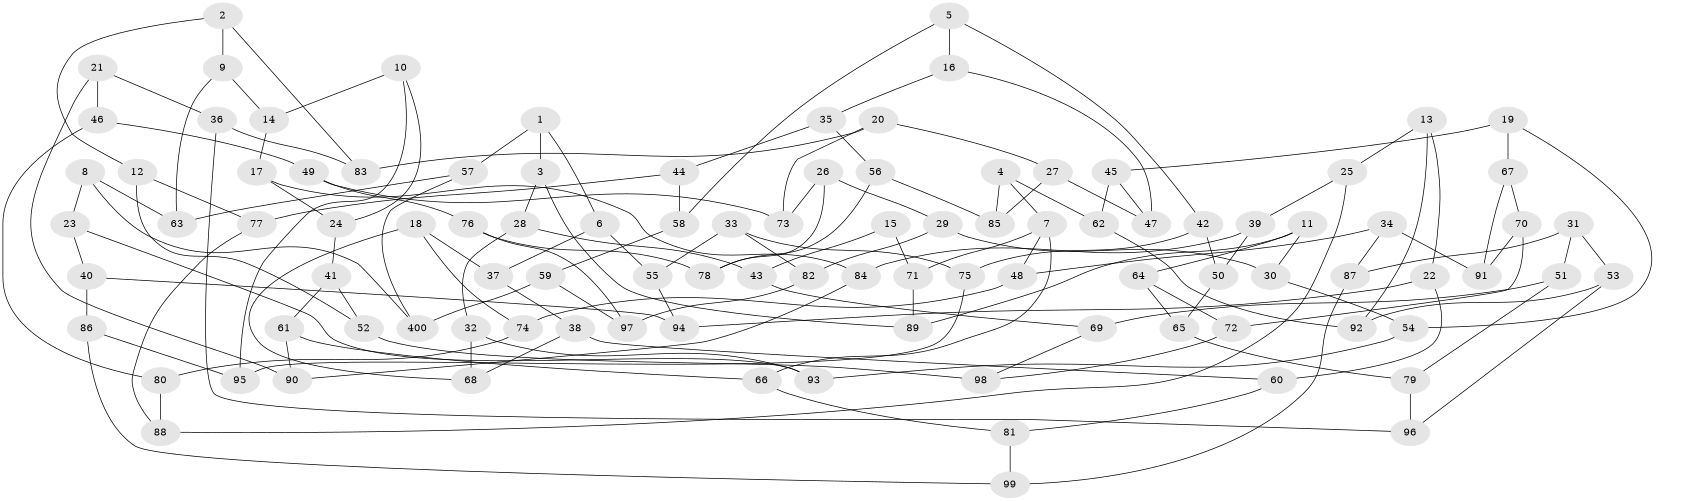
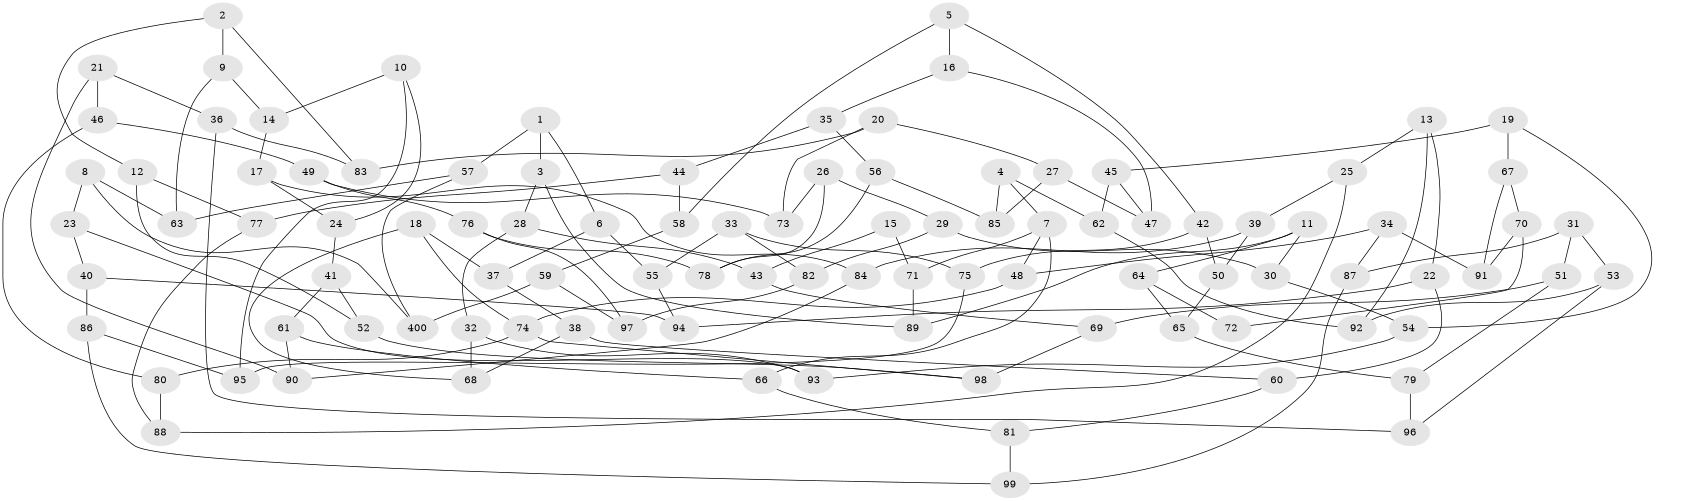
edge "72" -- "98": now "74" -- "98"
